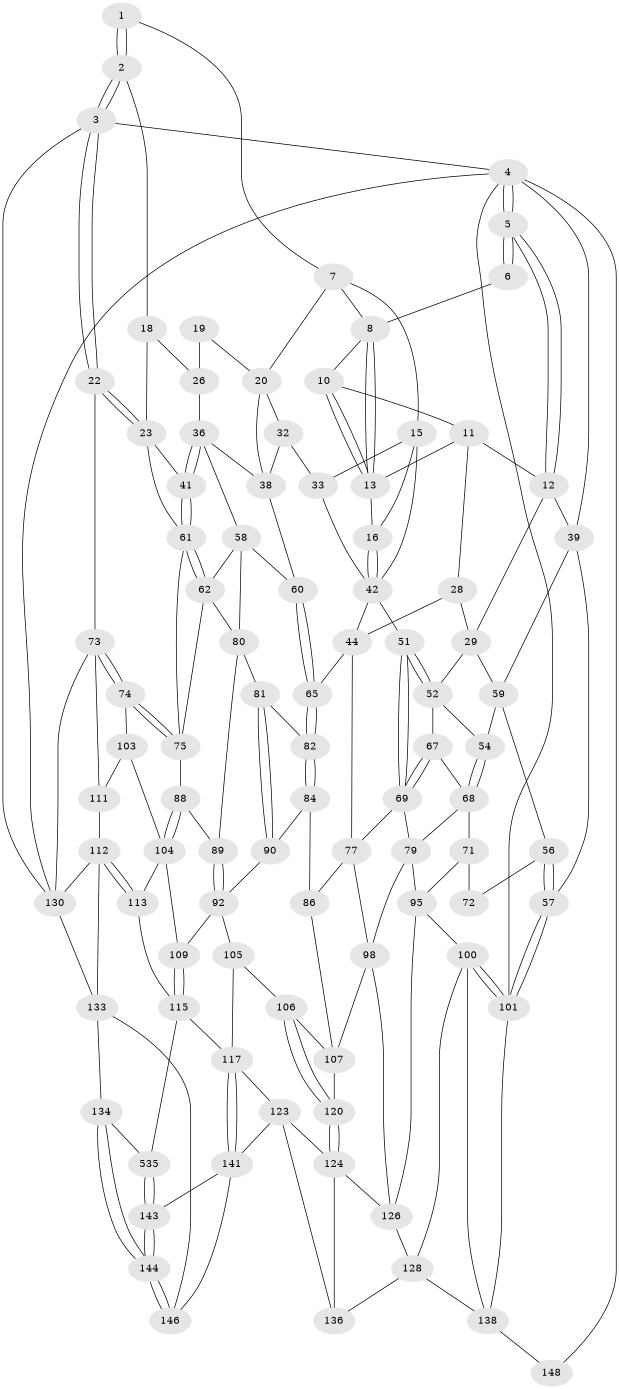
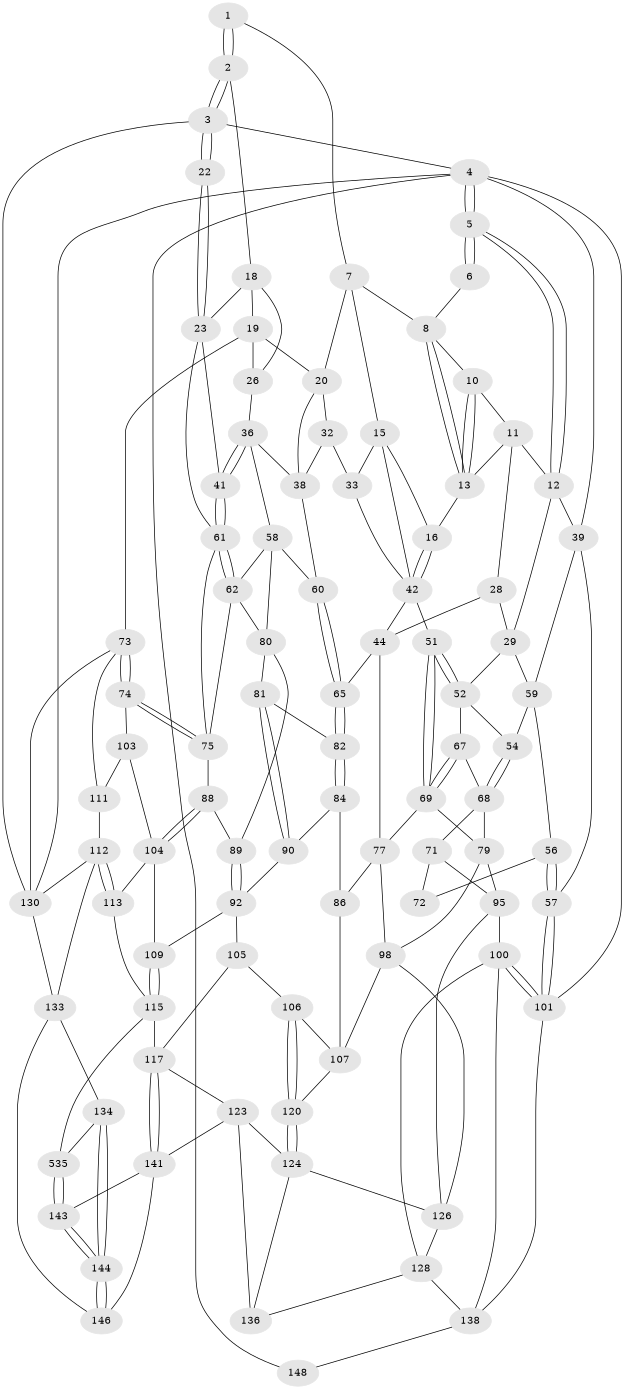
edge "18" -- "19": added
edge "22" -- "73": now "19" -- "73"
